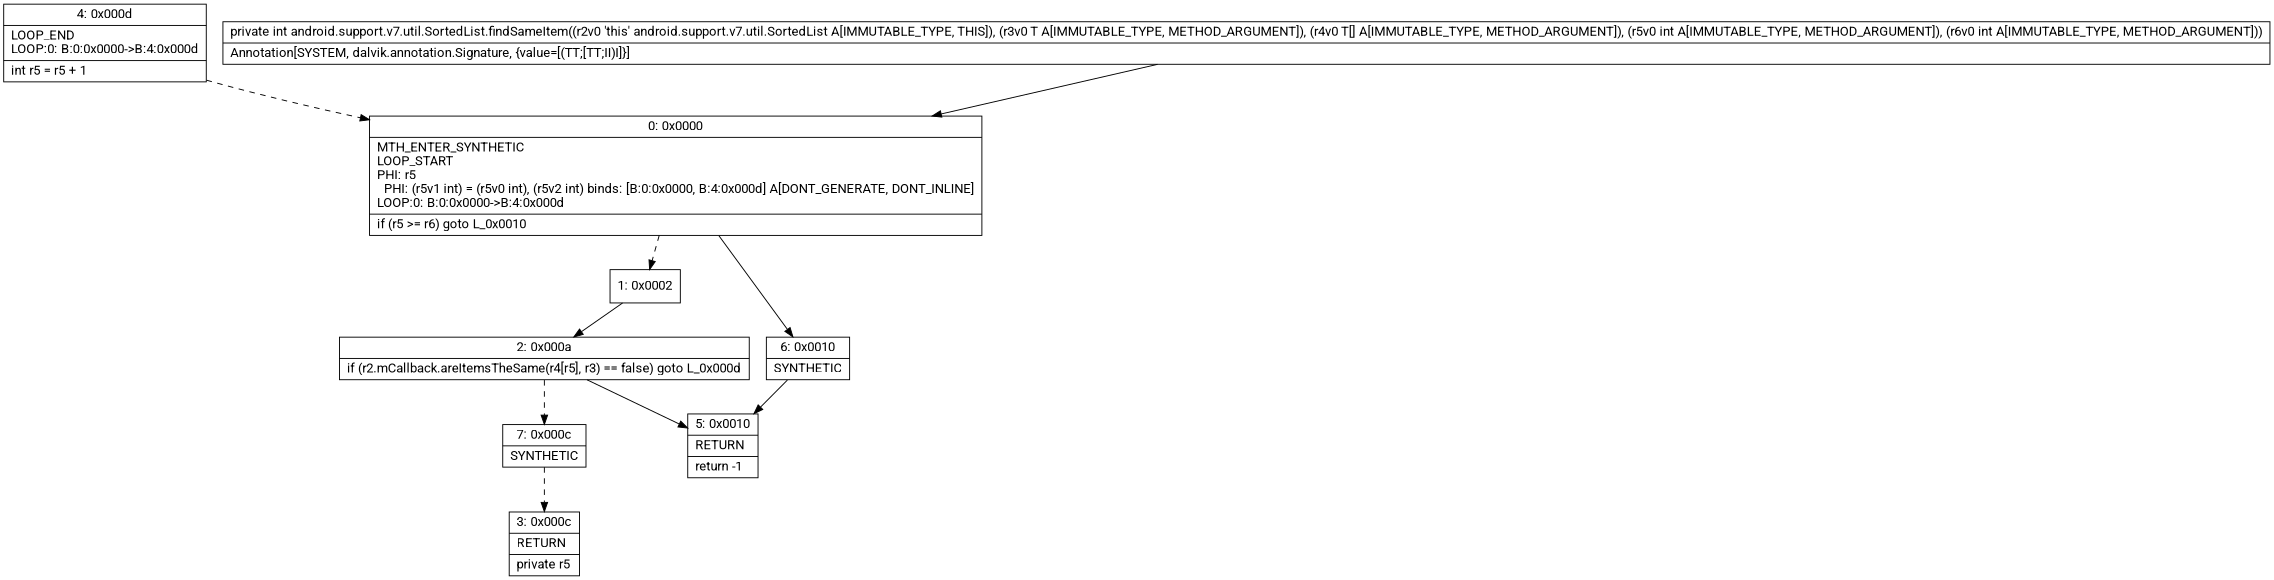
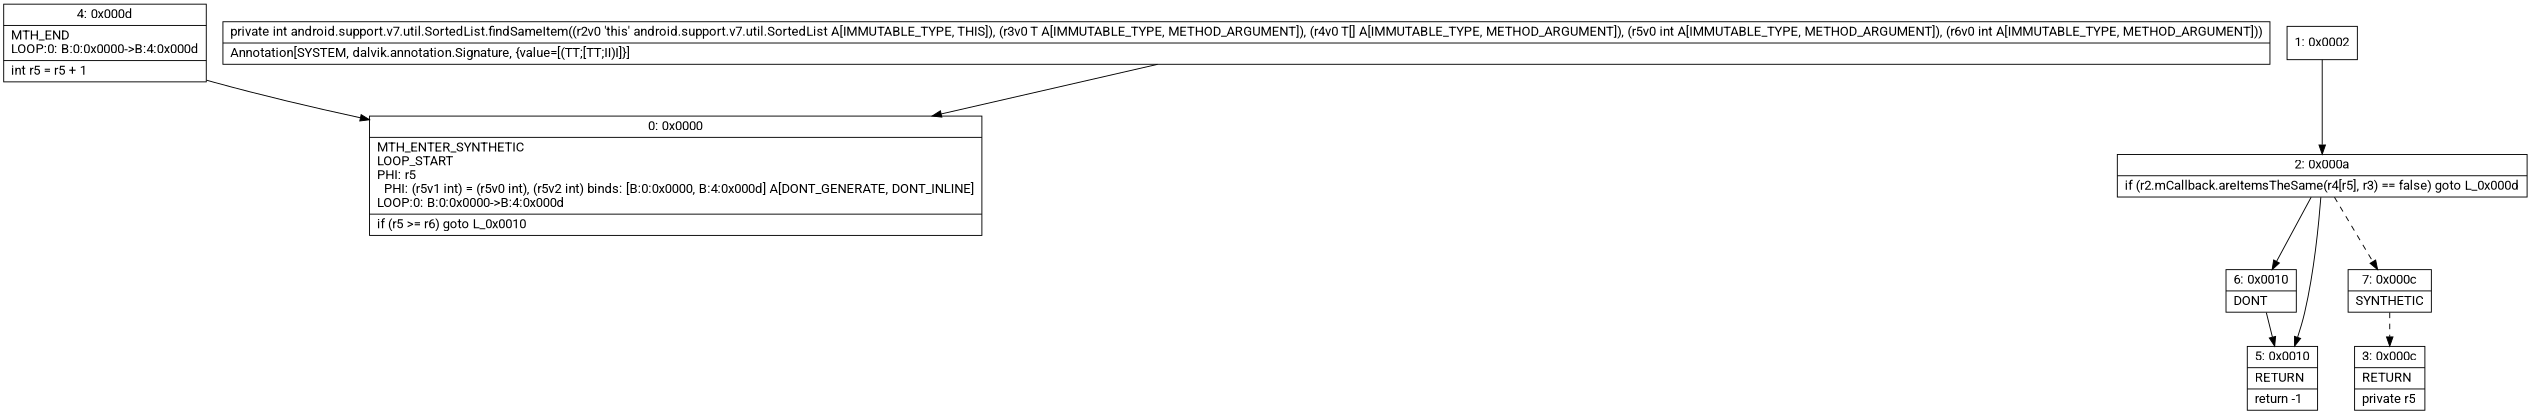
node "4: 0x000d": text "LOOP_END" -> "MTH_END"
edge "4: 0x000d" -> "0: 0x0000": style dashed -> solid
edge "0: 0x0000" -> "1: 0x0002": removed
edge "0: 0x0000" -> "6: 0x0010": now "2: 0x000a" -> "6: 0x0010"
node "6: 0x0010": text "SYNTHETIC" -> "DONT"
